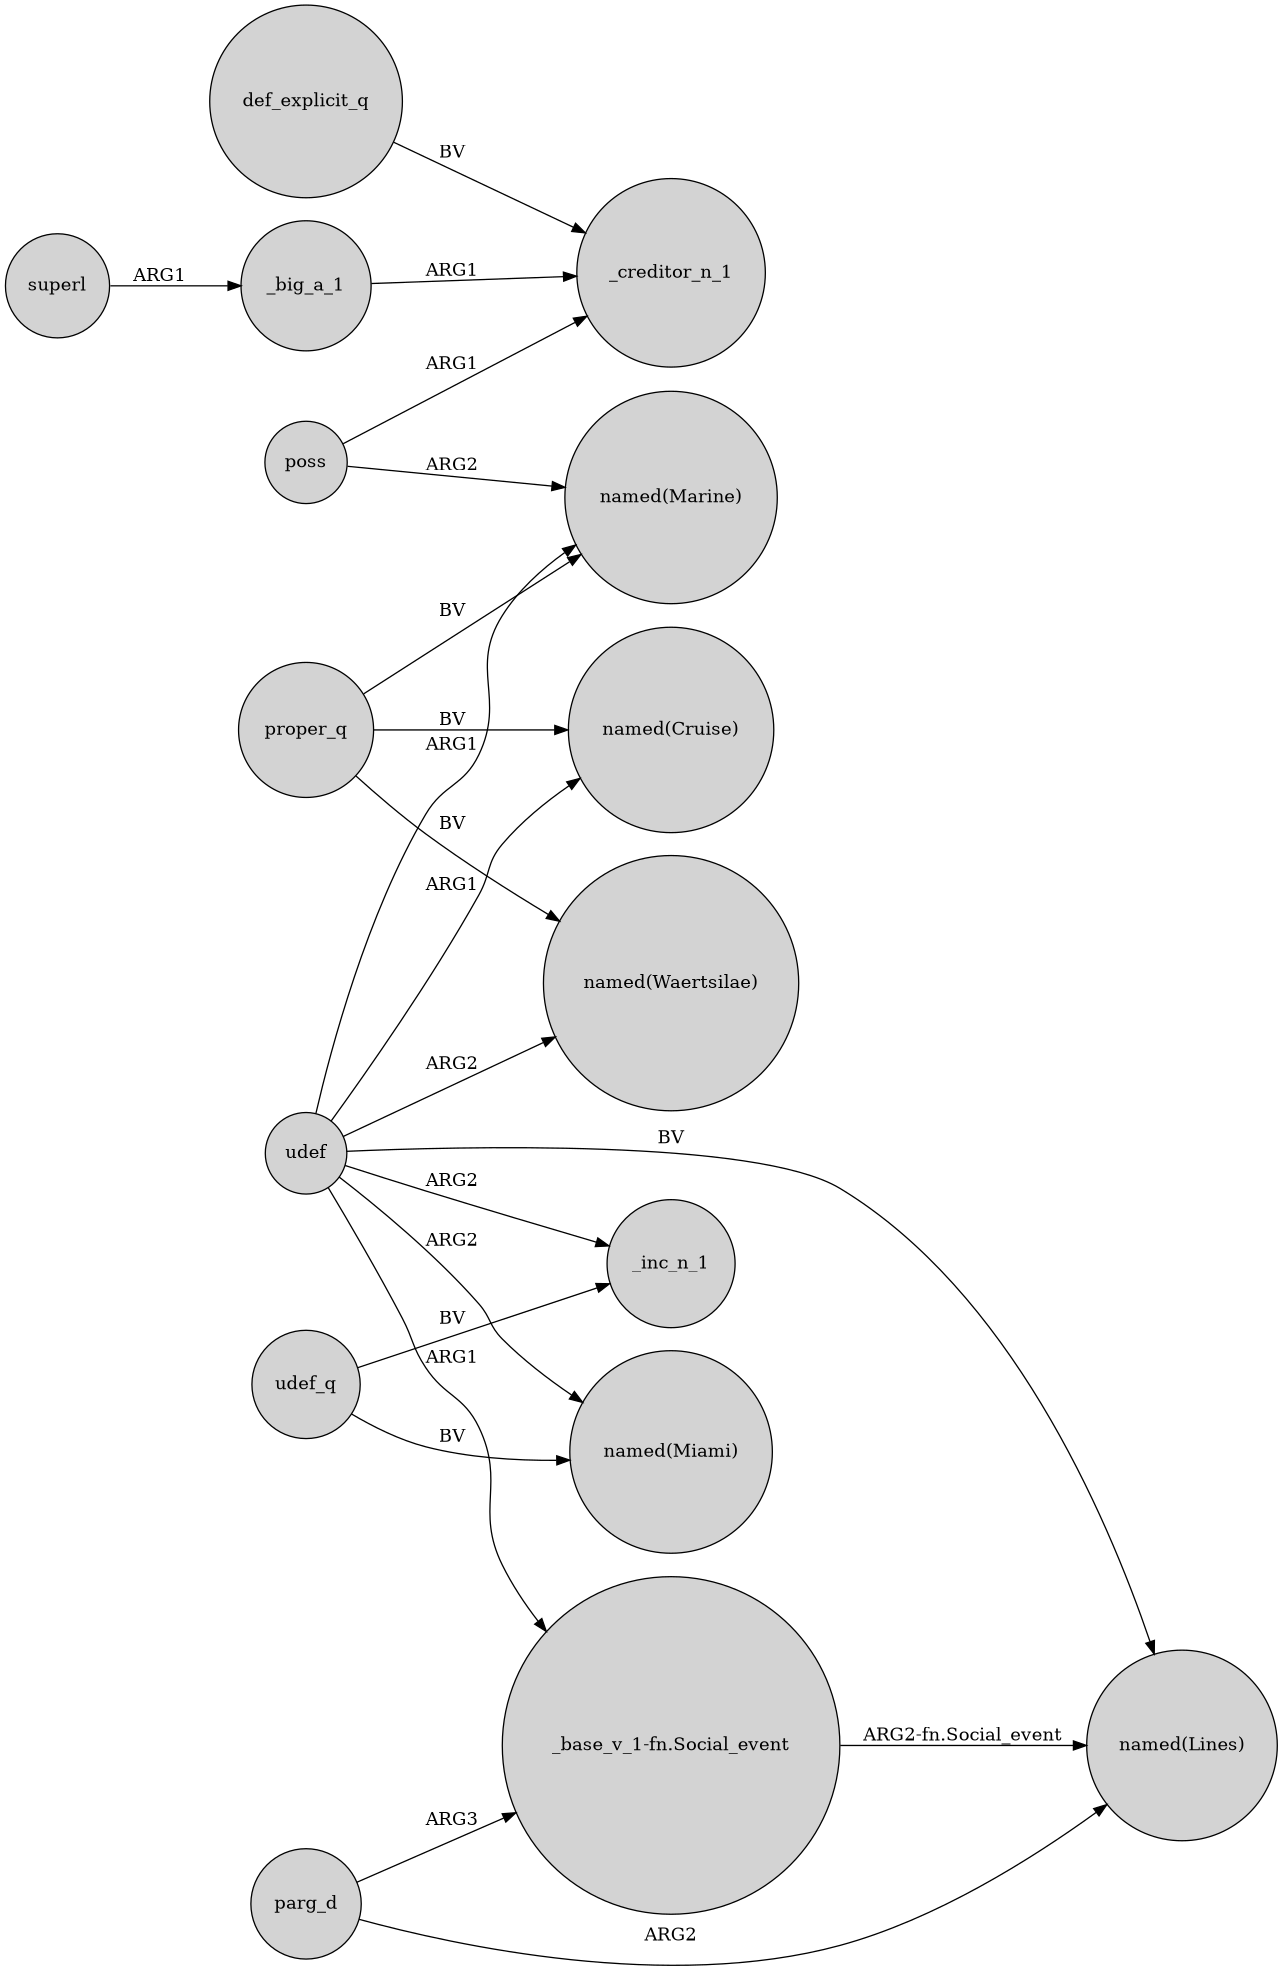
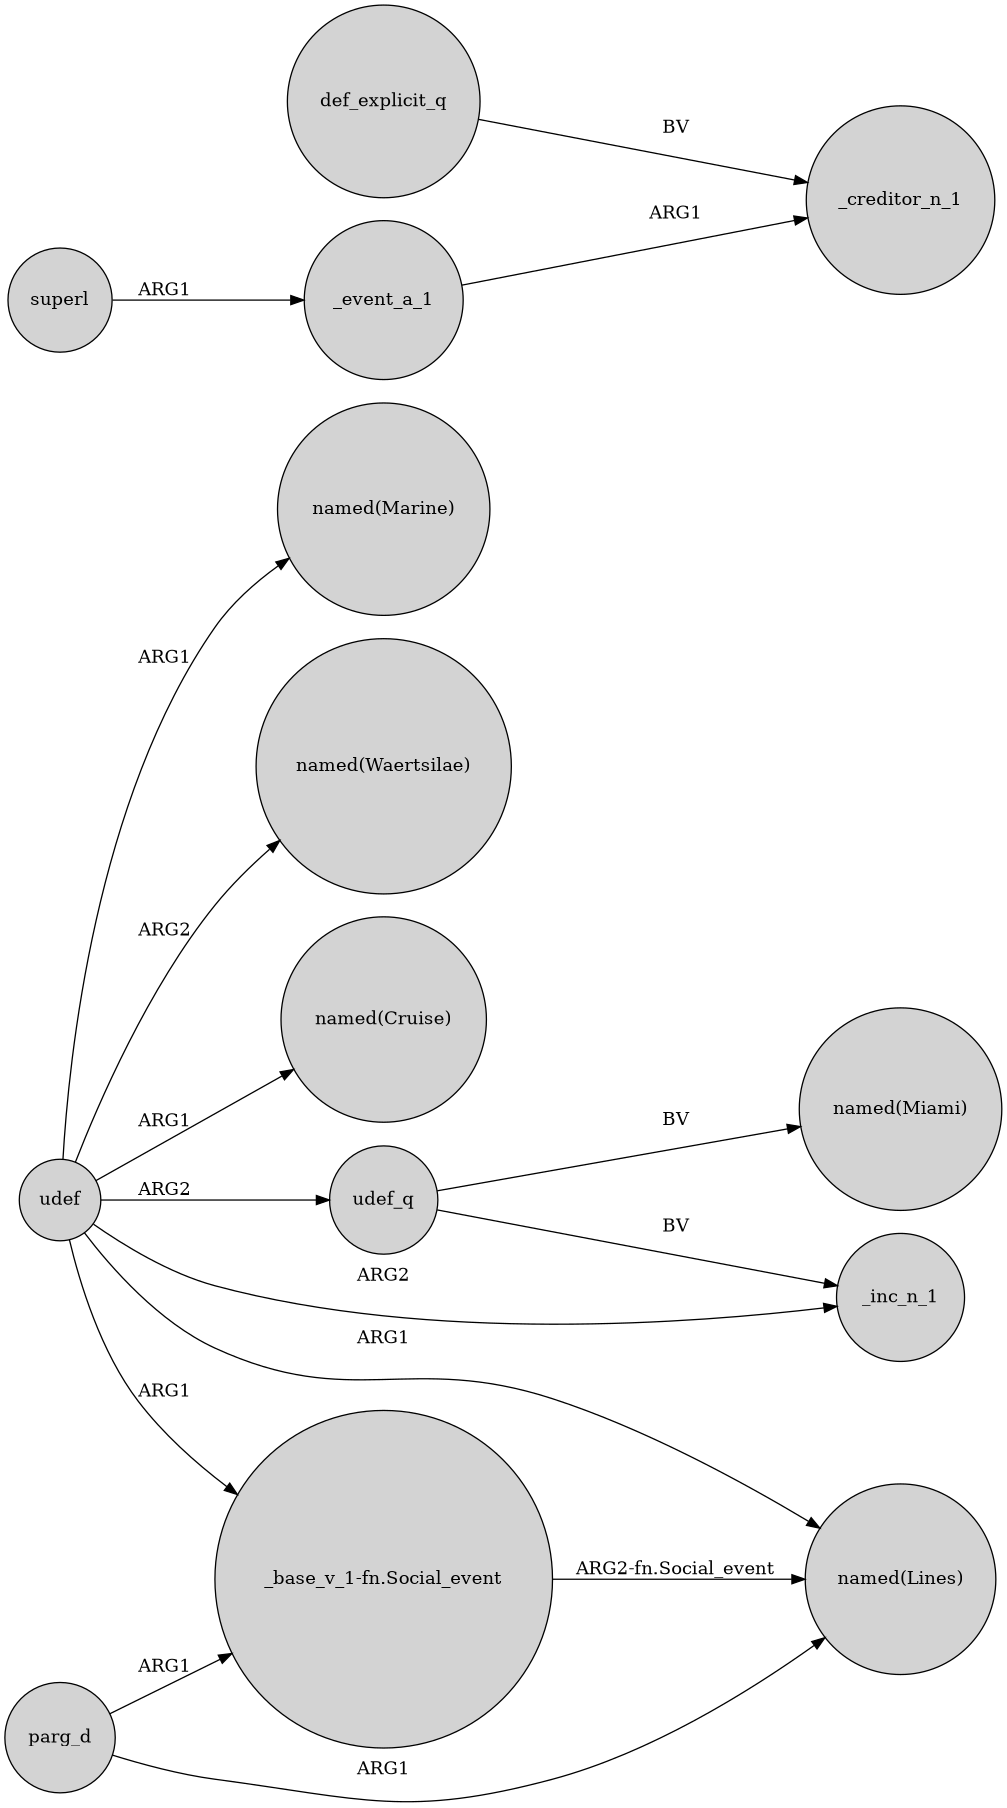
node "_big_a_1": label "_big_a_1" -> "_event_a_1"
node "poss": removed
node "proper_q": removed
edge "udef" -> "named(Lines)": label "BV" -> "ARG1"
edge "udef" -> "named(Miami)": now "udef" -> "udef_q"
edge "parg_d" -> "_base_v_1-fn.Social_event": label "ARG3" -> "ARG1"
edge "parg_d" -> "named(Lines)": label "ARG2" -> "ARG1"
